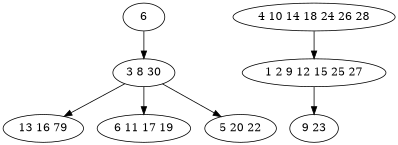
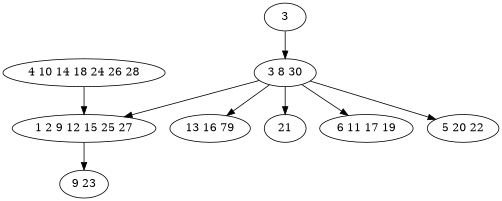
node "6": label "6" -> "3"
edge "3 8 30" -> "1 2 9 12 15 25 27": added
node "21": added
